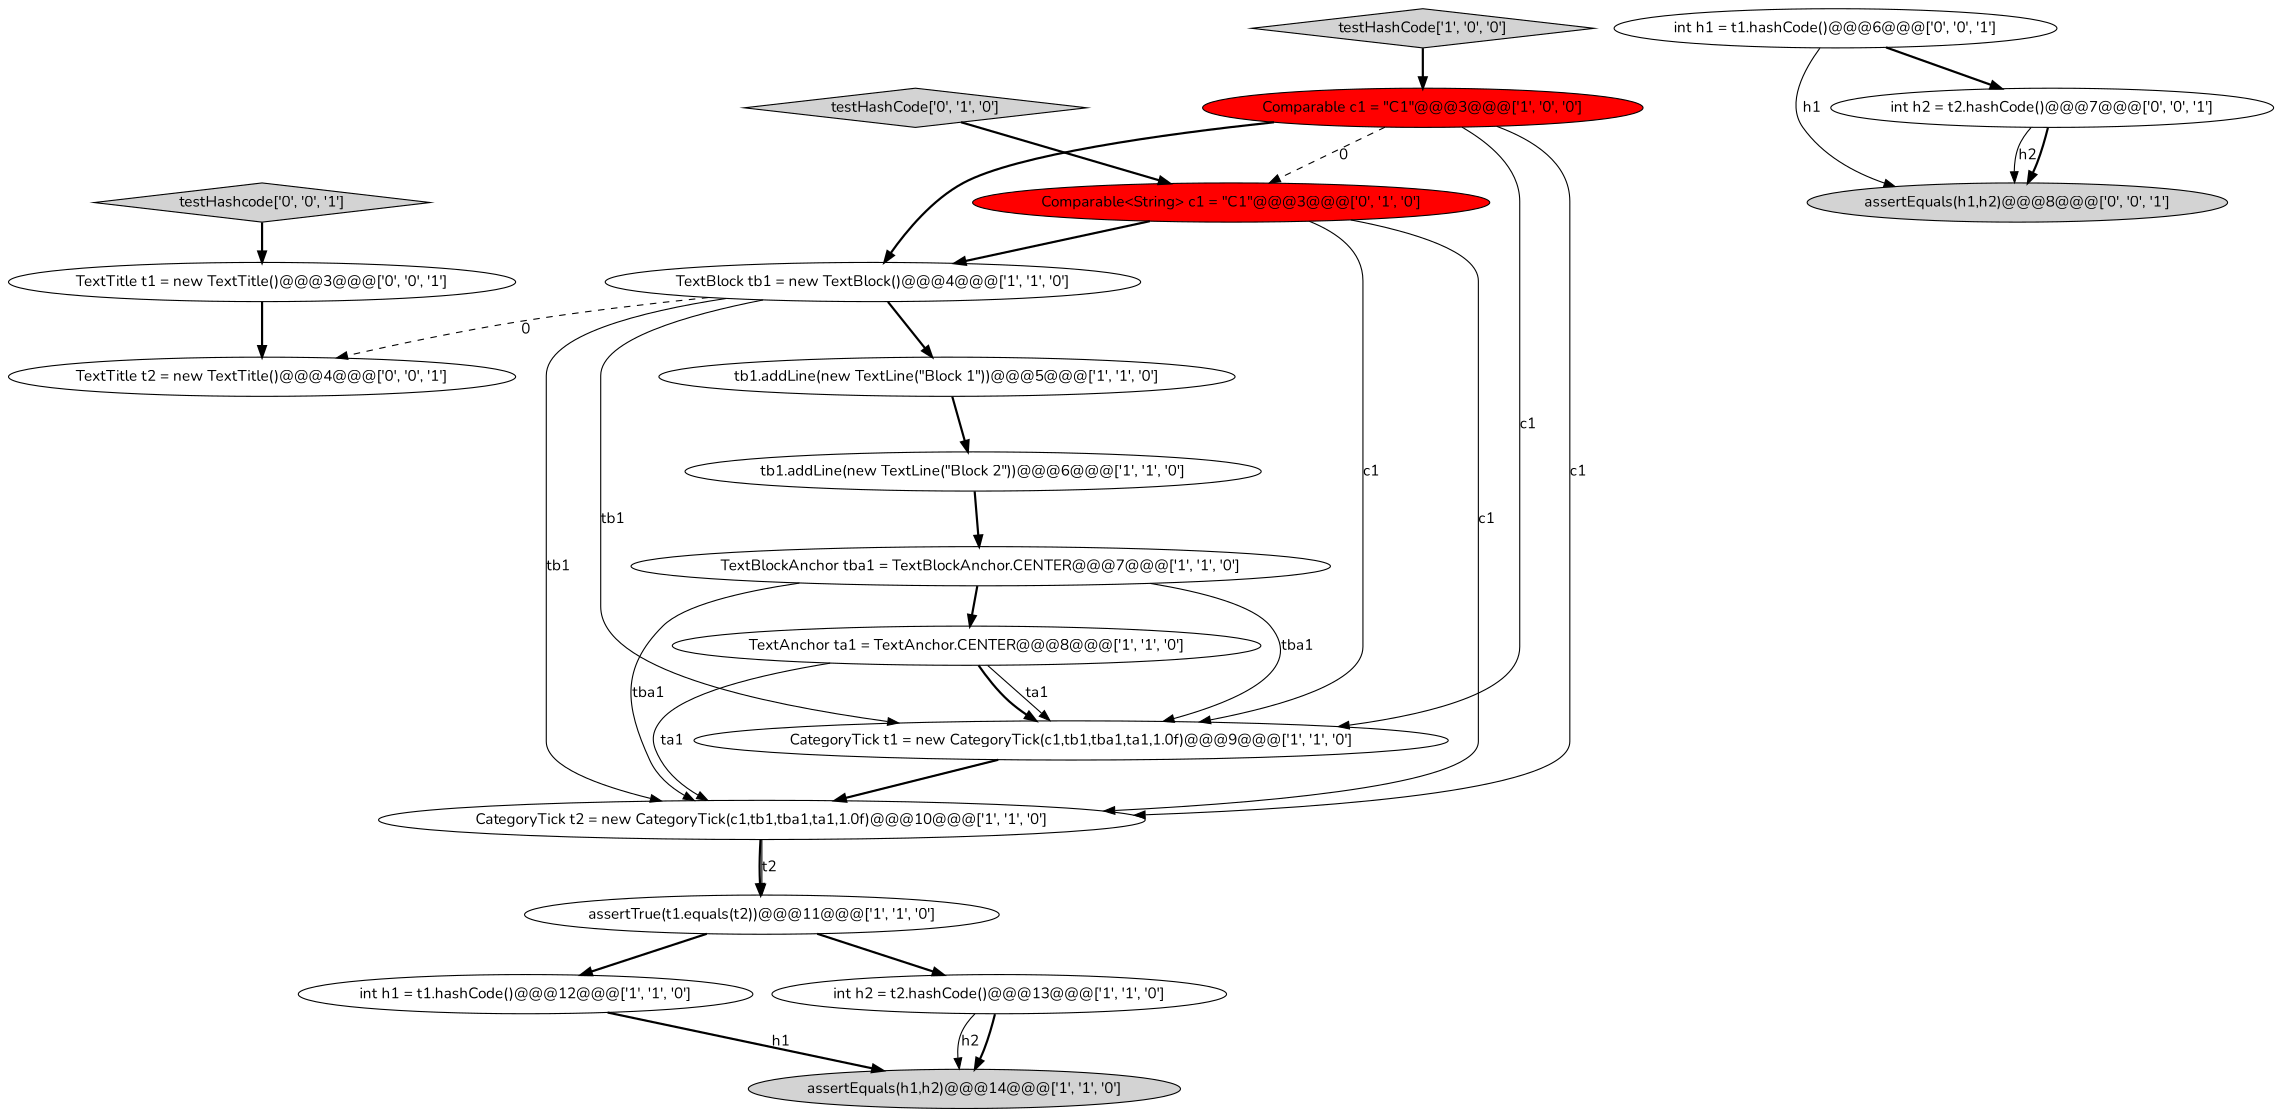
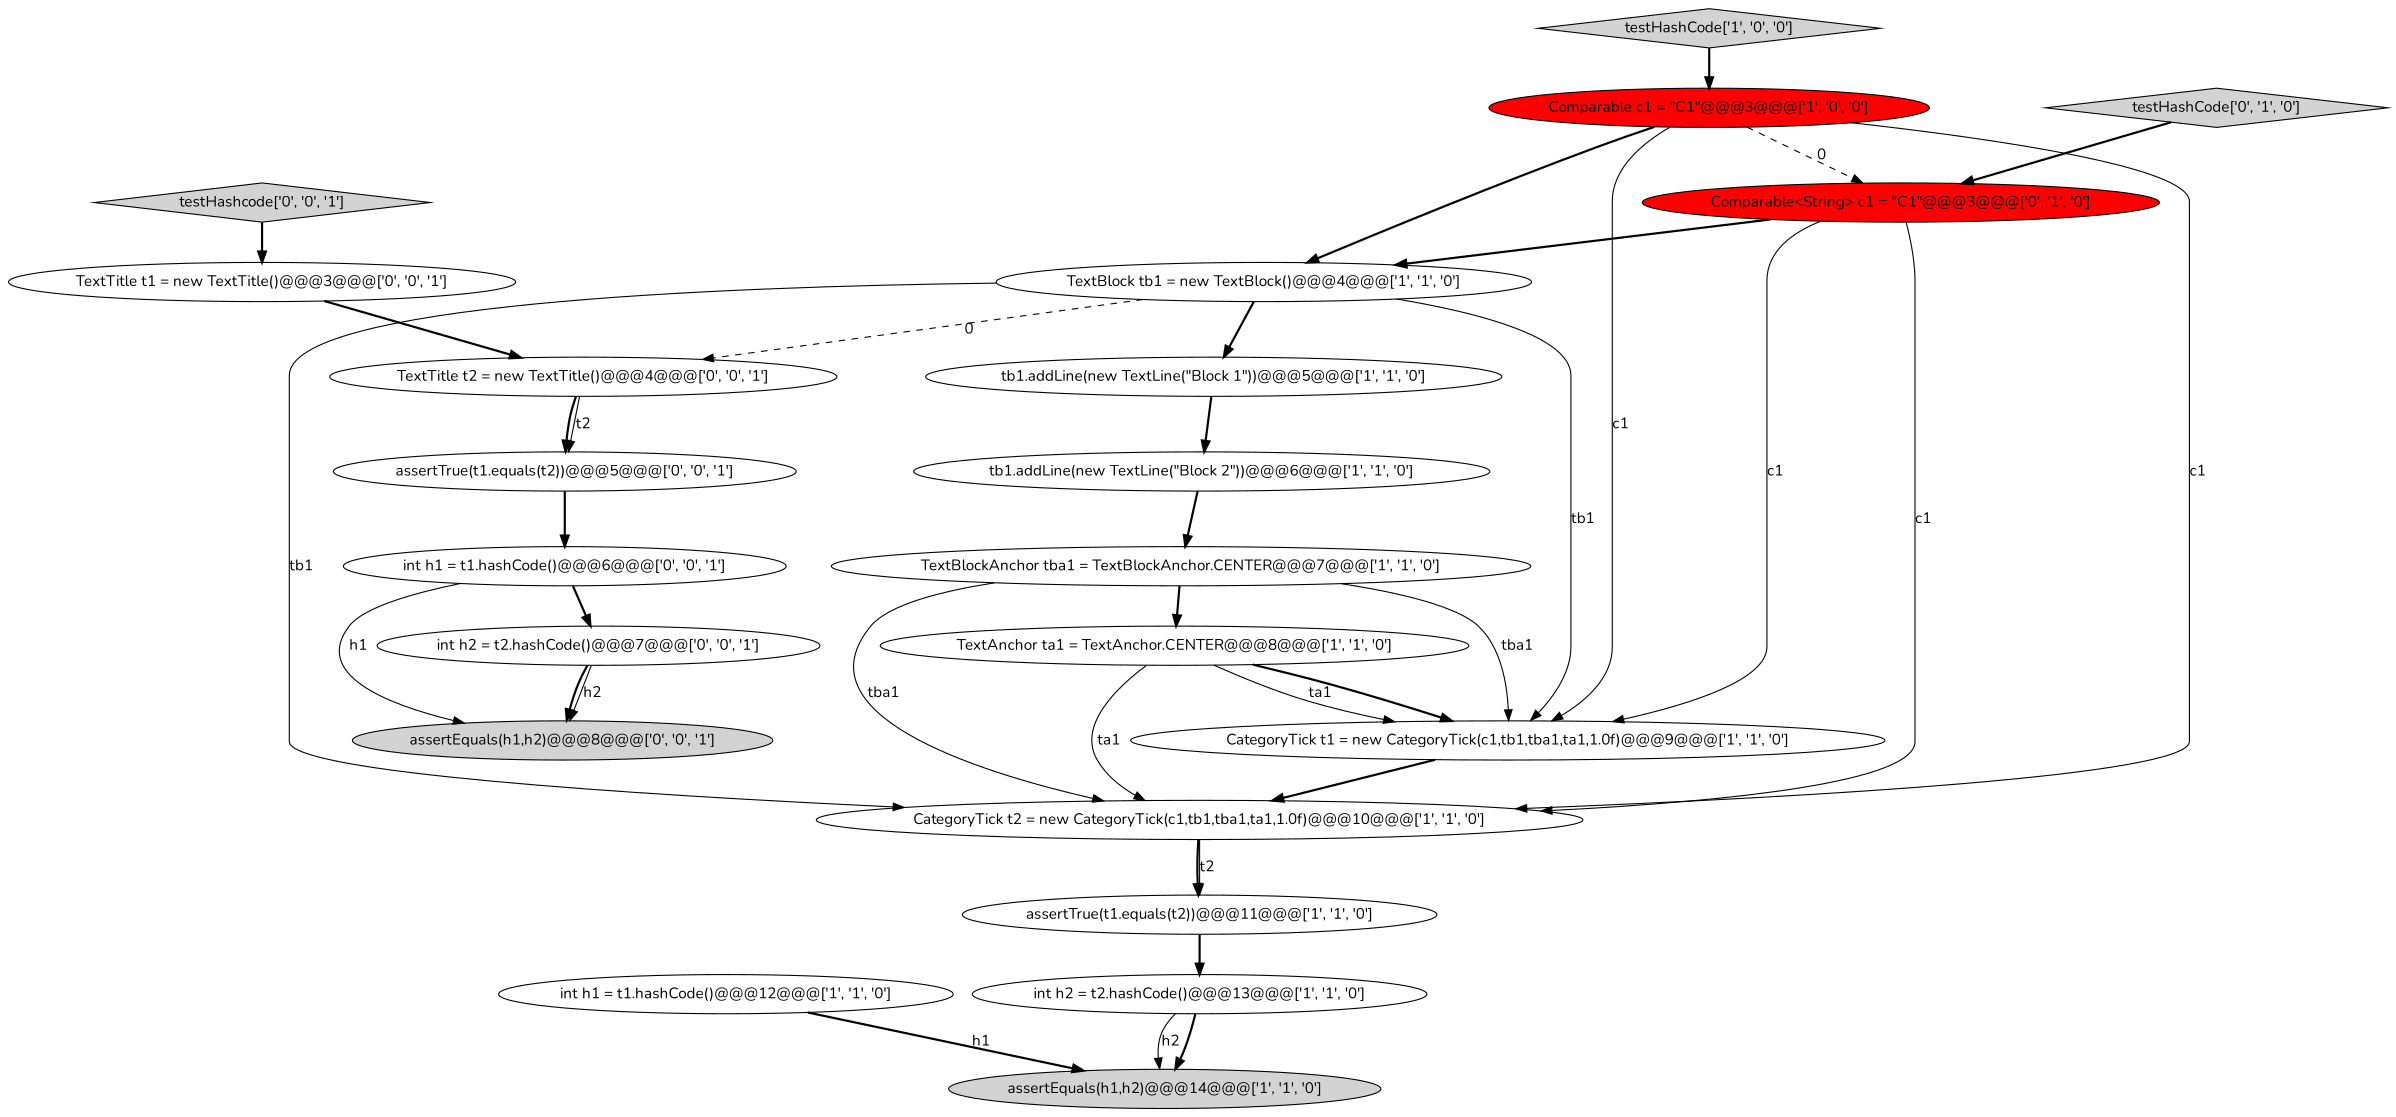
node "assertTrue(t1.equals(t2))@@@5@@@['0', '0', '1']": added
edge "assertTrue(t1.equals(t2))@@@11@@@['1', '1', '0']" -> "int h1 = t1.hashCode()@@@12@@@['1', '1', '0']": removed
